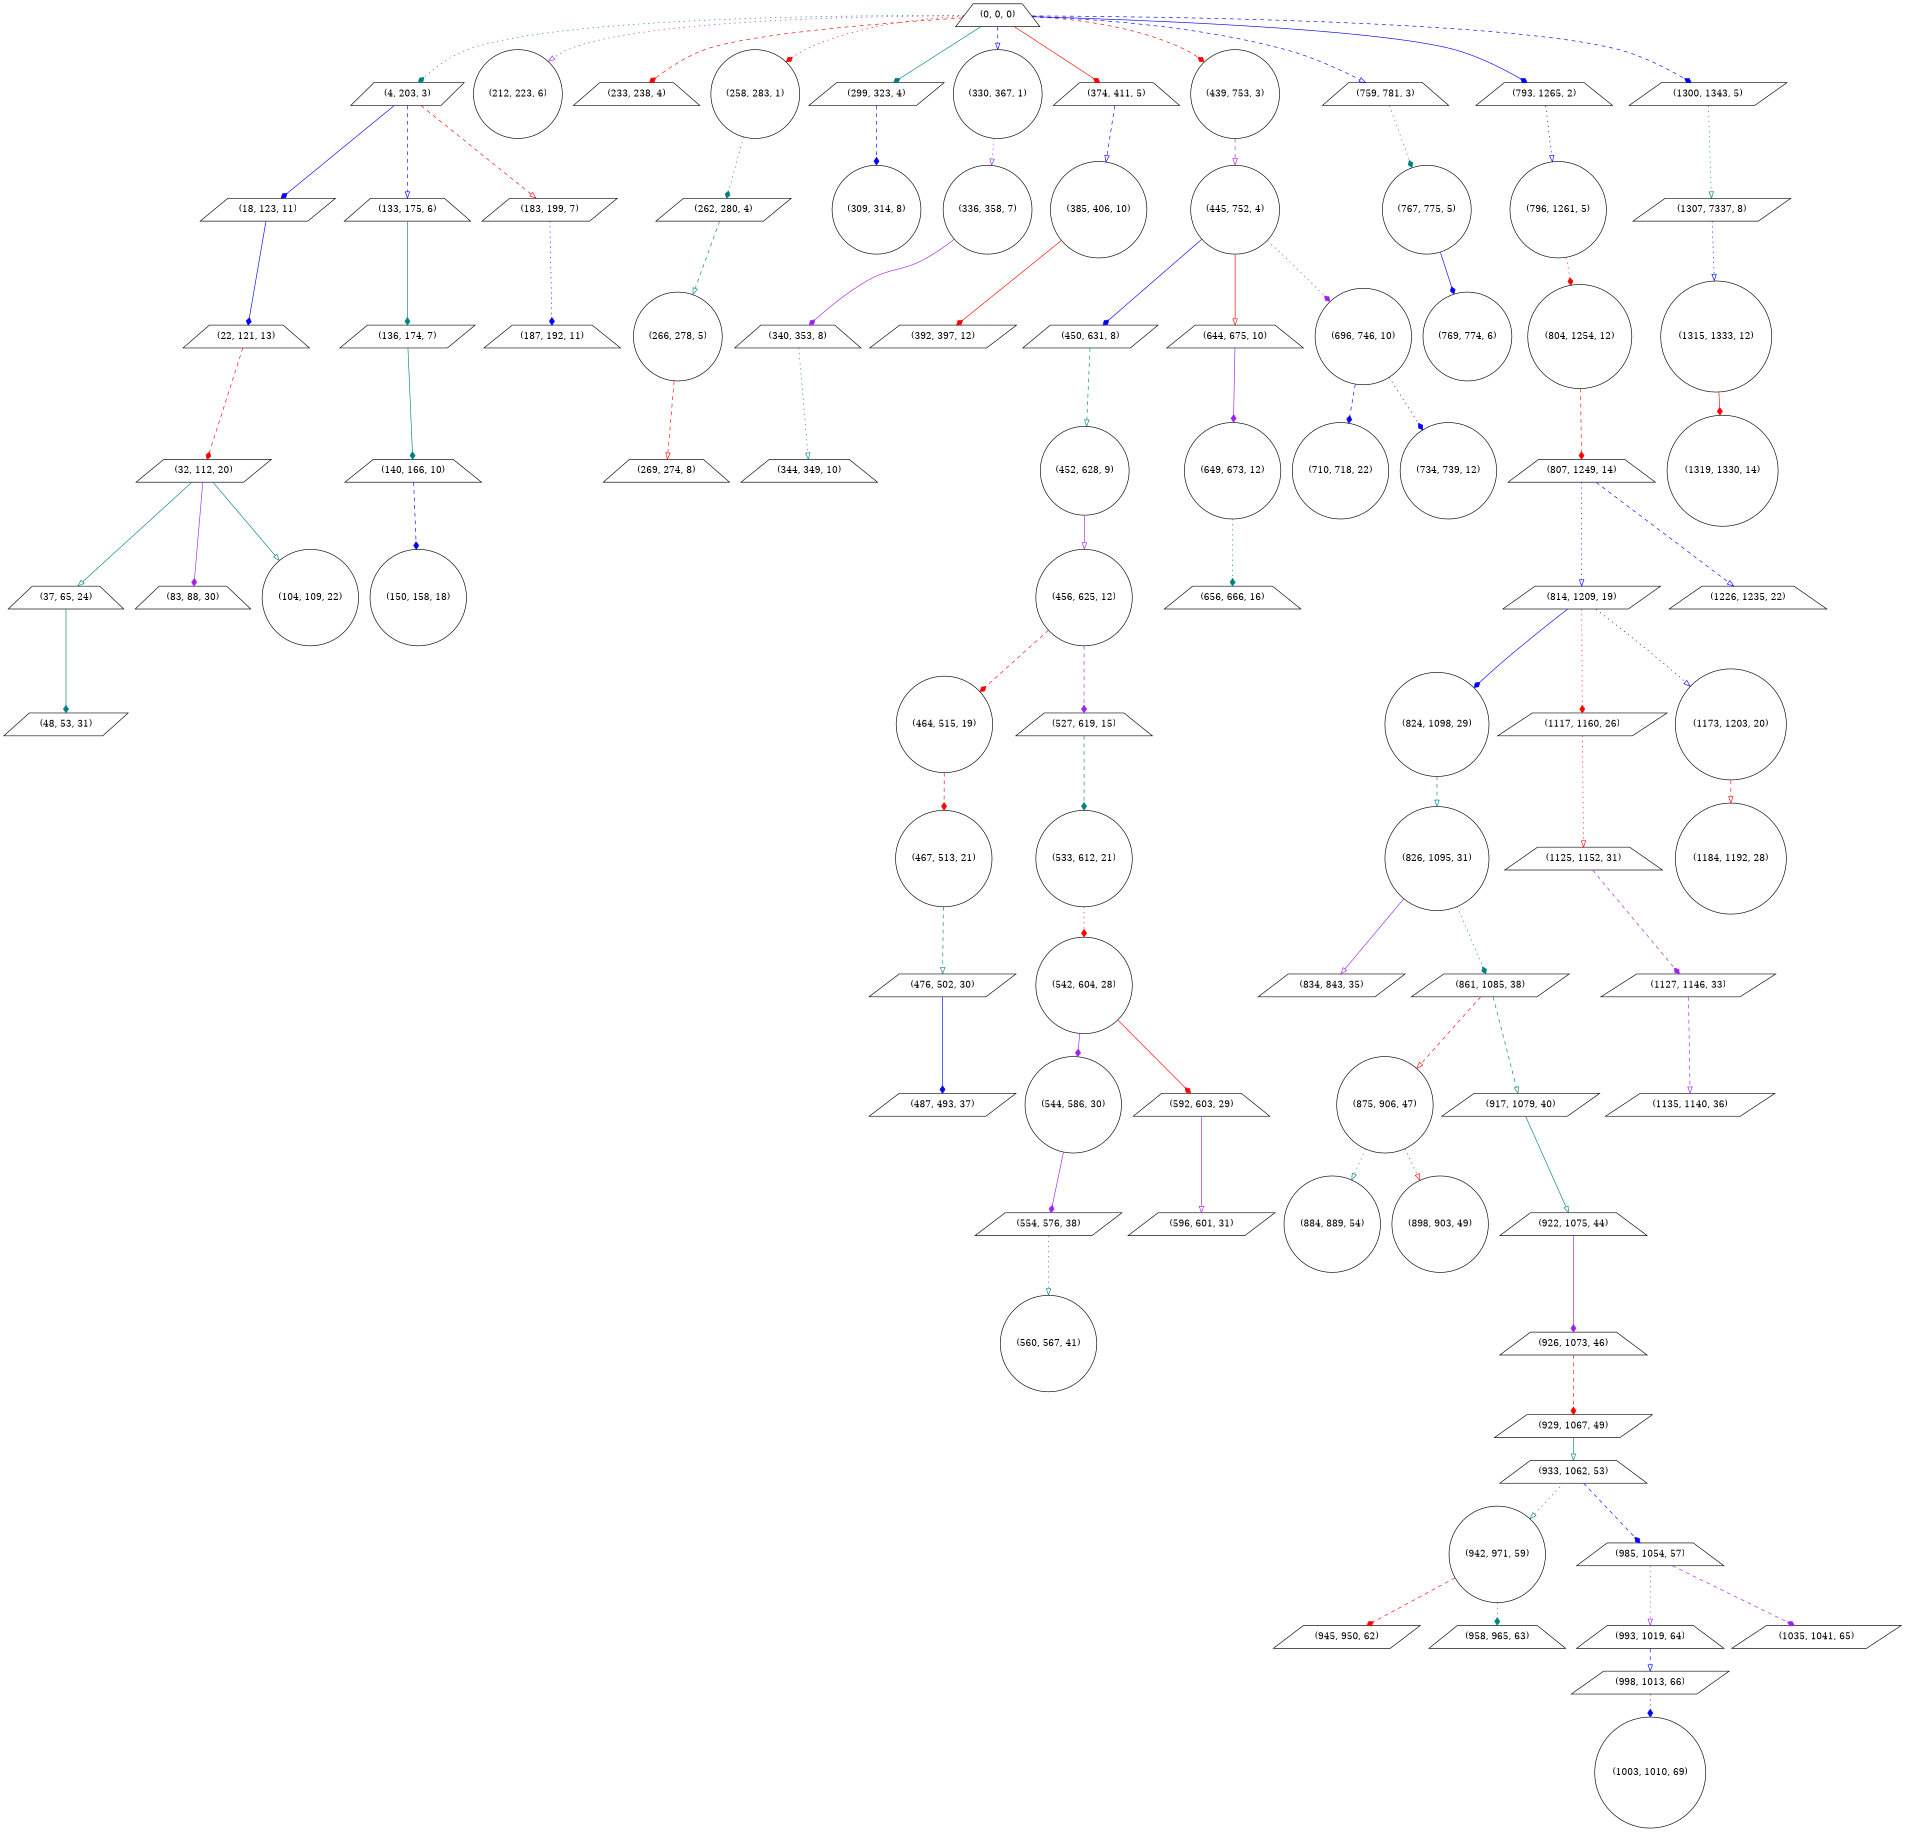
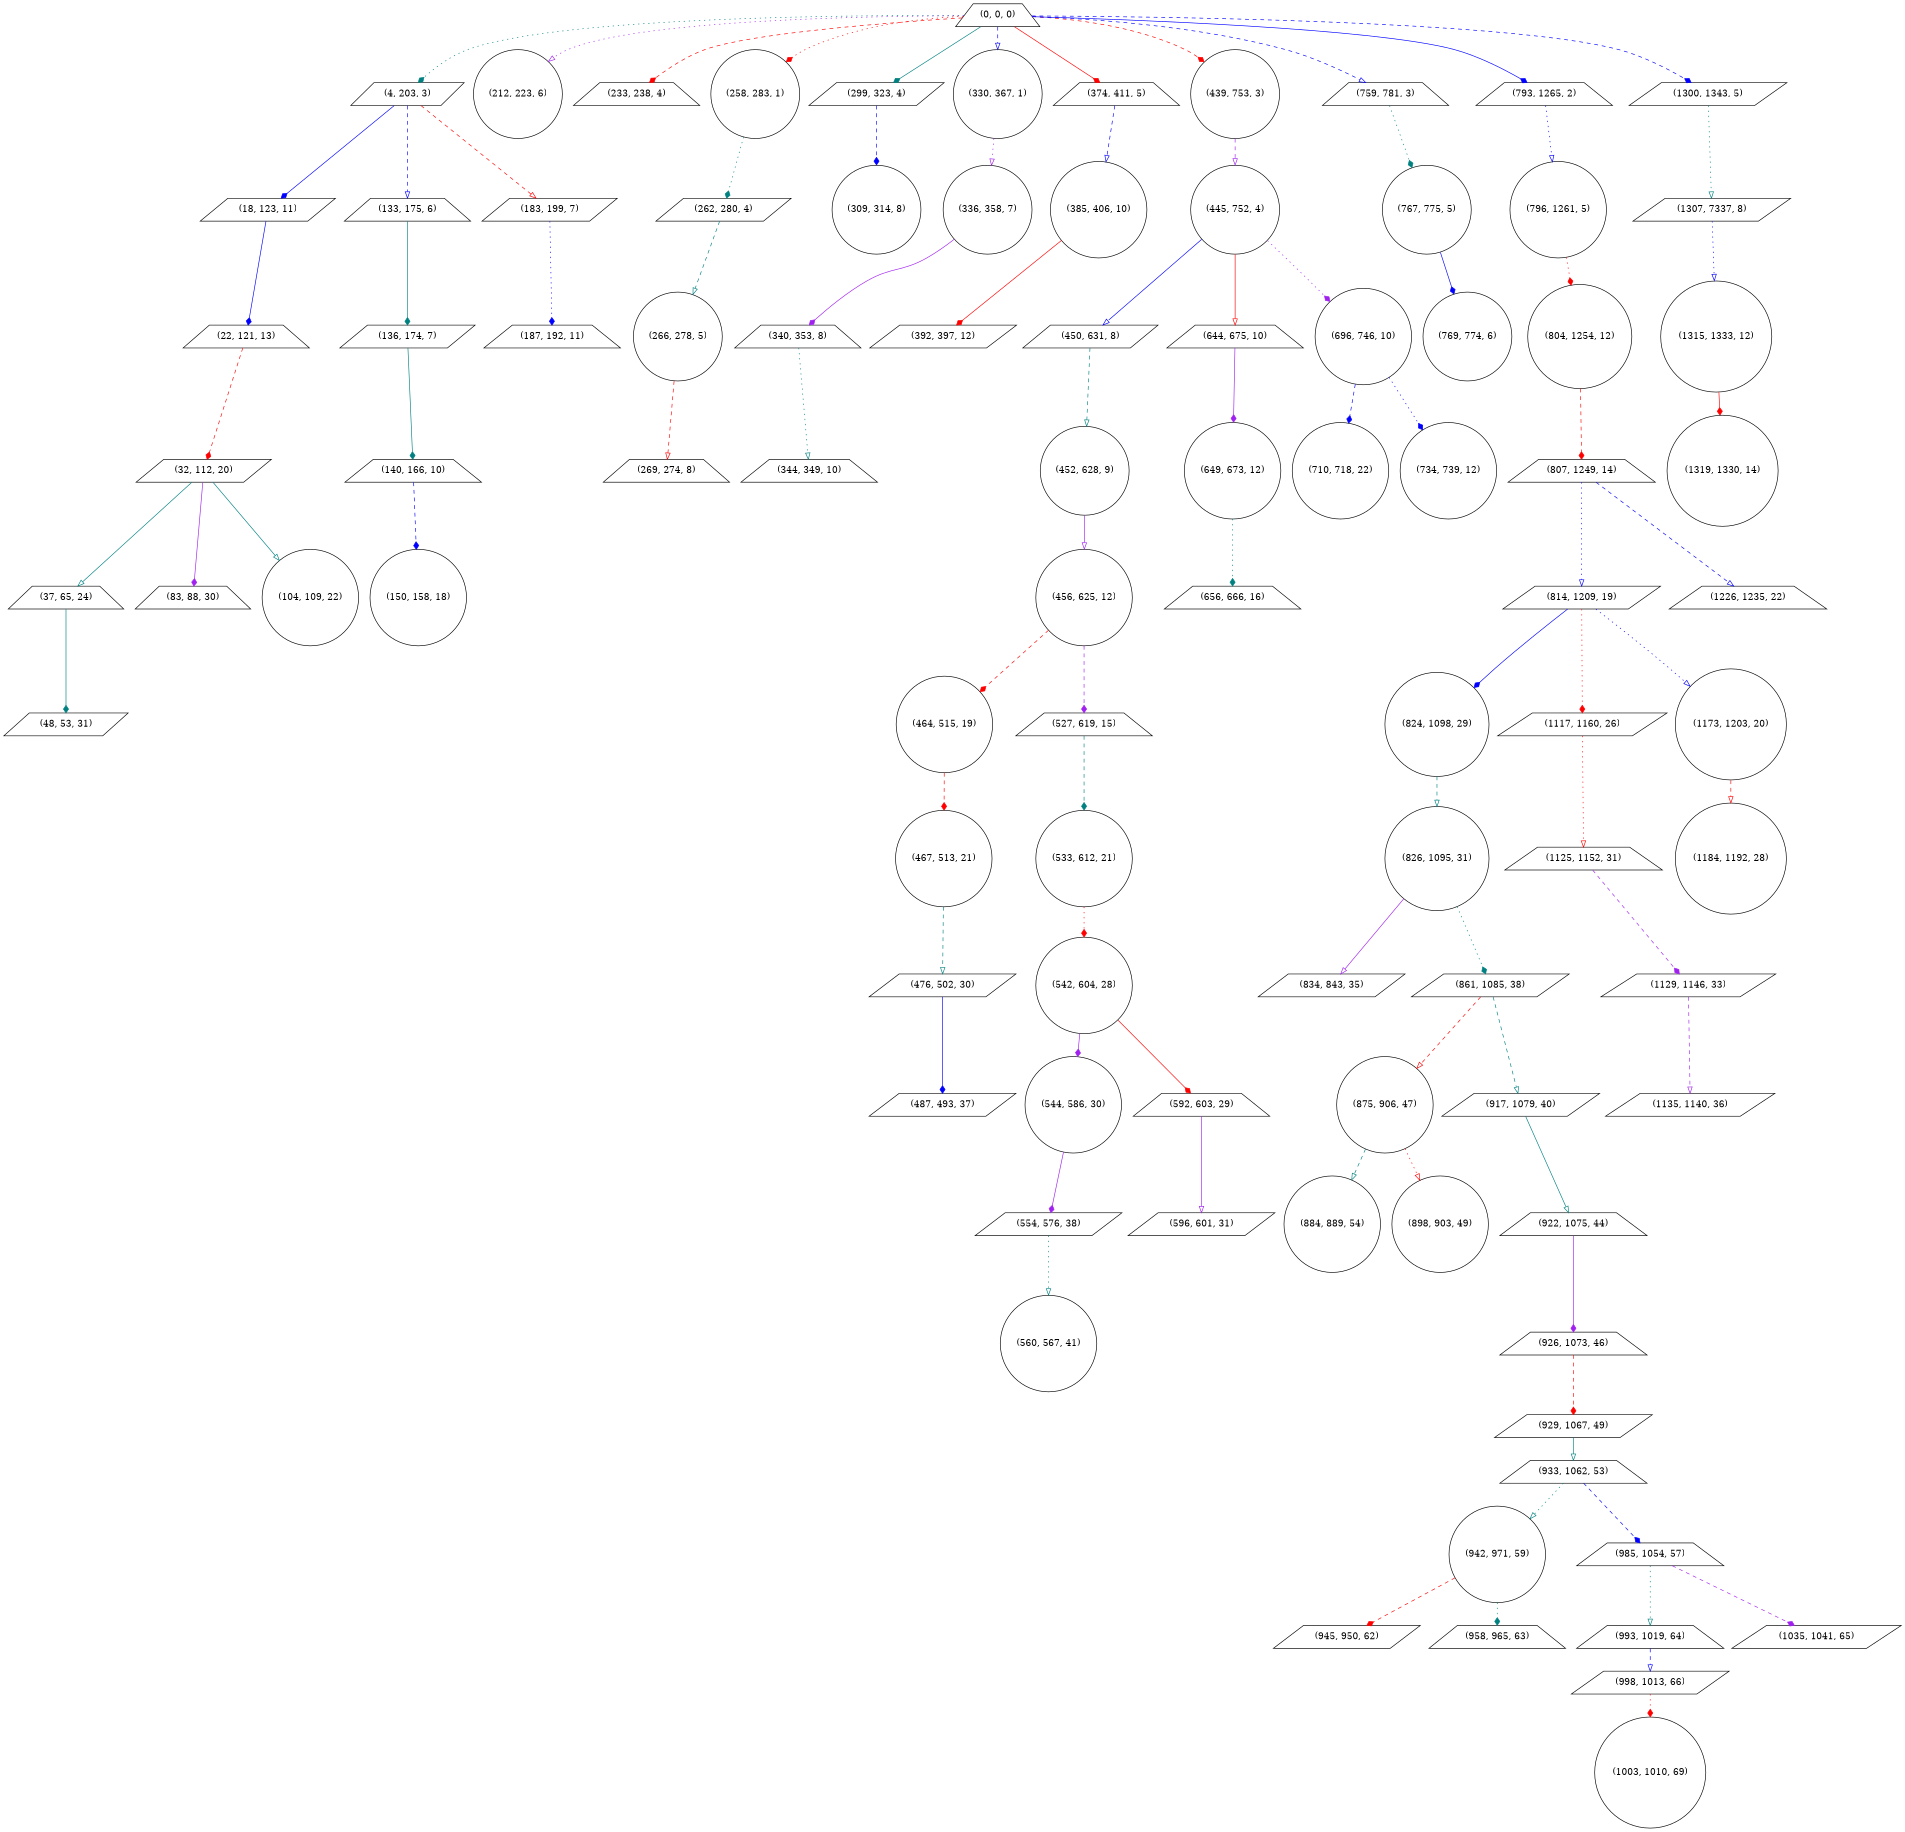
edge "(445, 752, 4)" -> "(450, 631, 8)": arrowhead diamond -> onormal
node "(1127, 1146, 33)": label "(1127, 1146, 33)" -> "(1129, 1146, 33)"
edge "(875, 906, 47)" -> "(884, 889, 54)": style dotted -> dashed
edge "(985, 1054, 57)" -> "(993, 1019, 64)": color purple -> teal
edge "(998, 1013, 66)" -> "(1003, 1010, 69)": color blue -> red
